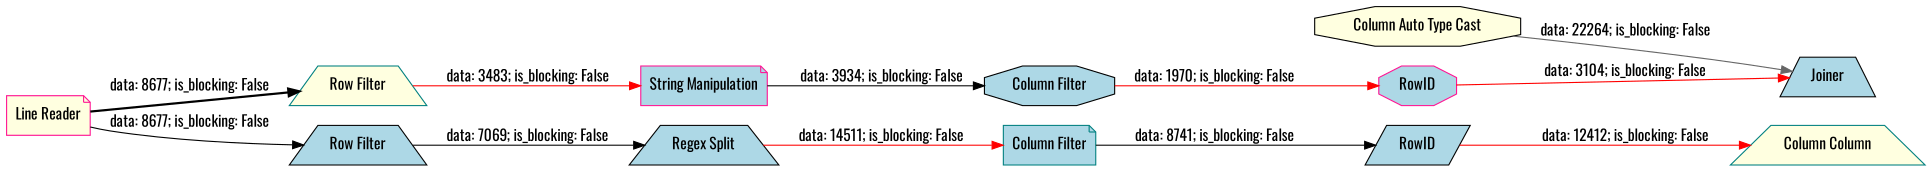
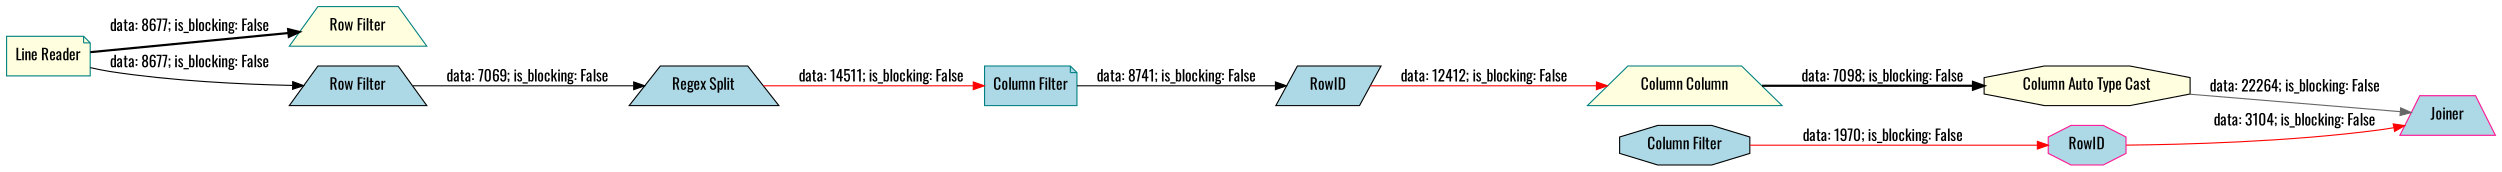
node "Joiner": color black -> deeppink
node "String Manipulation": removed
edge "Column Column" -> "Column Auto Type Cast": added, label "data: 7098; is_blocking: False"
node "Line Reader": color deeppink -> teal
